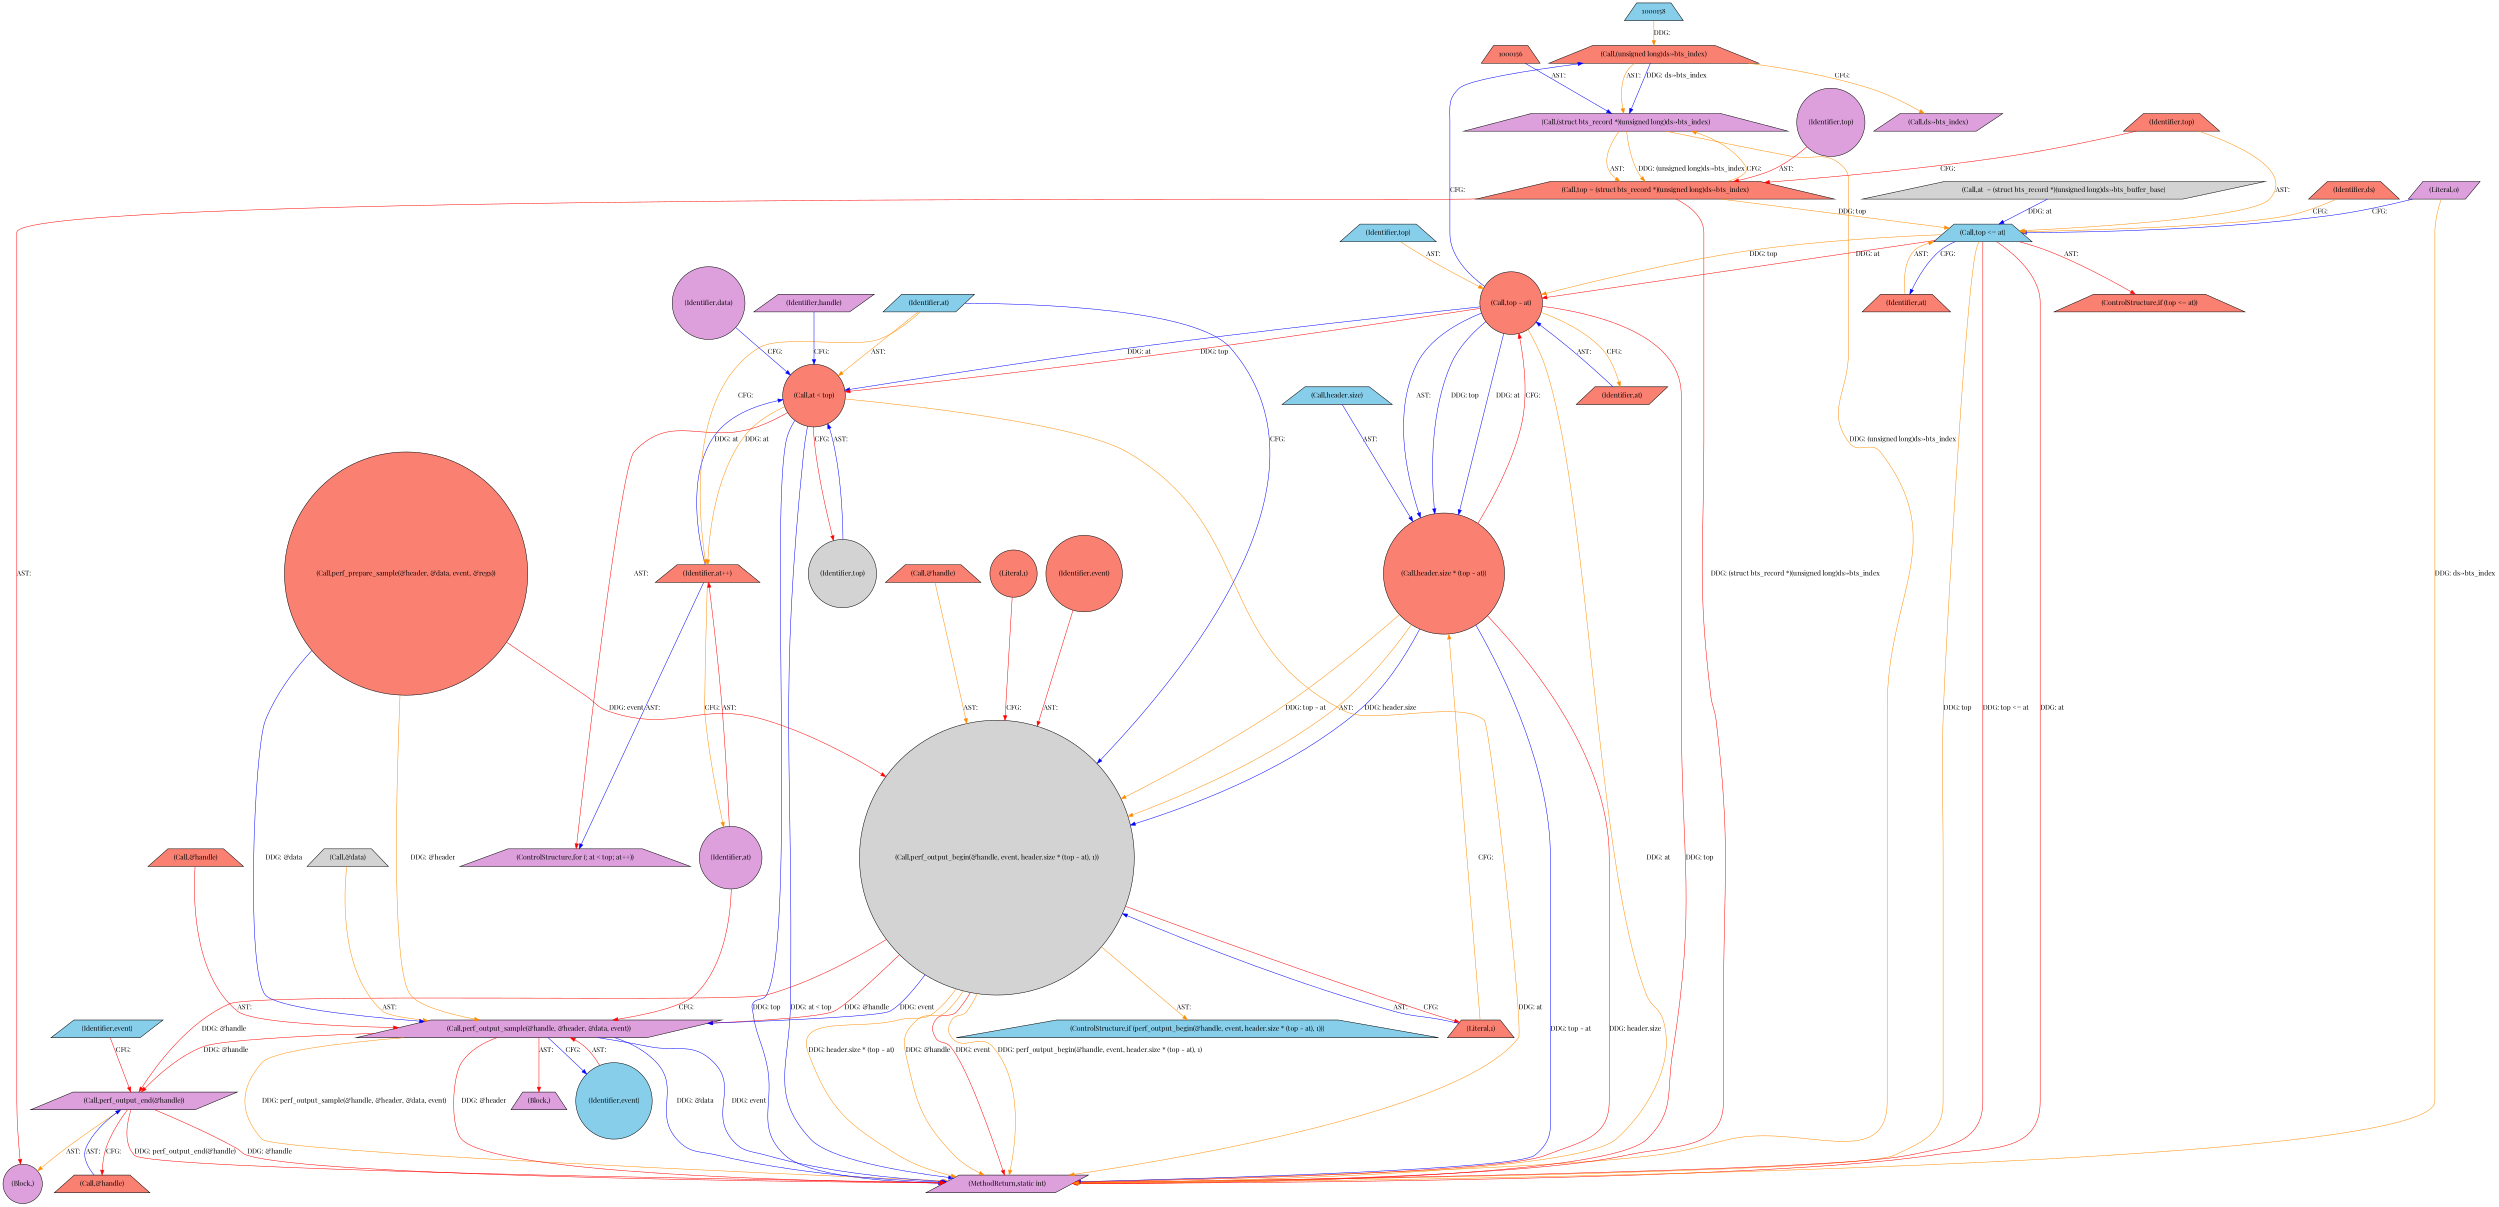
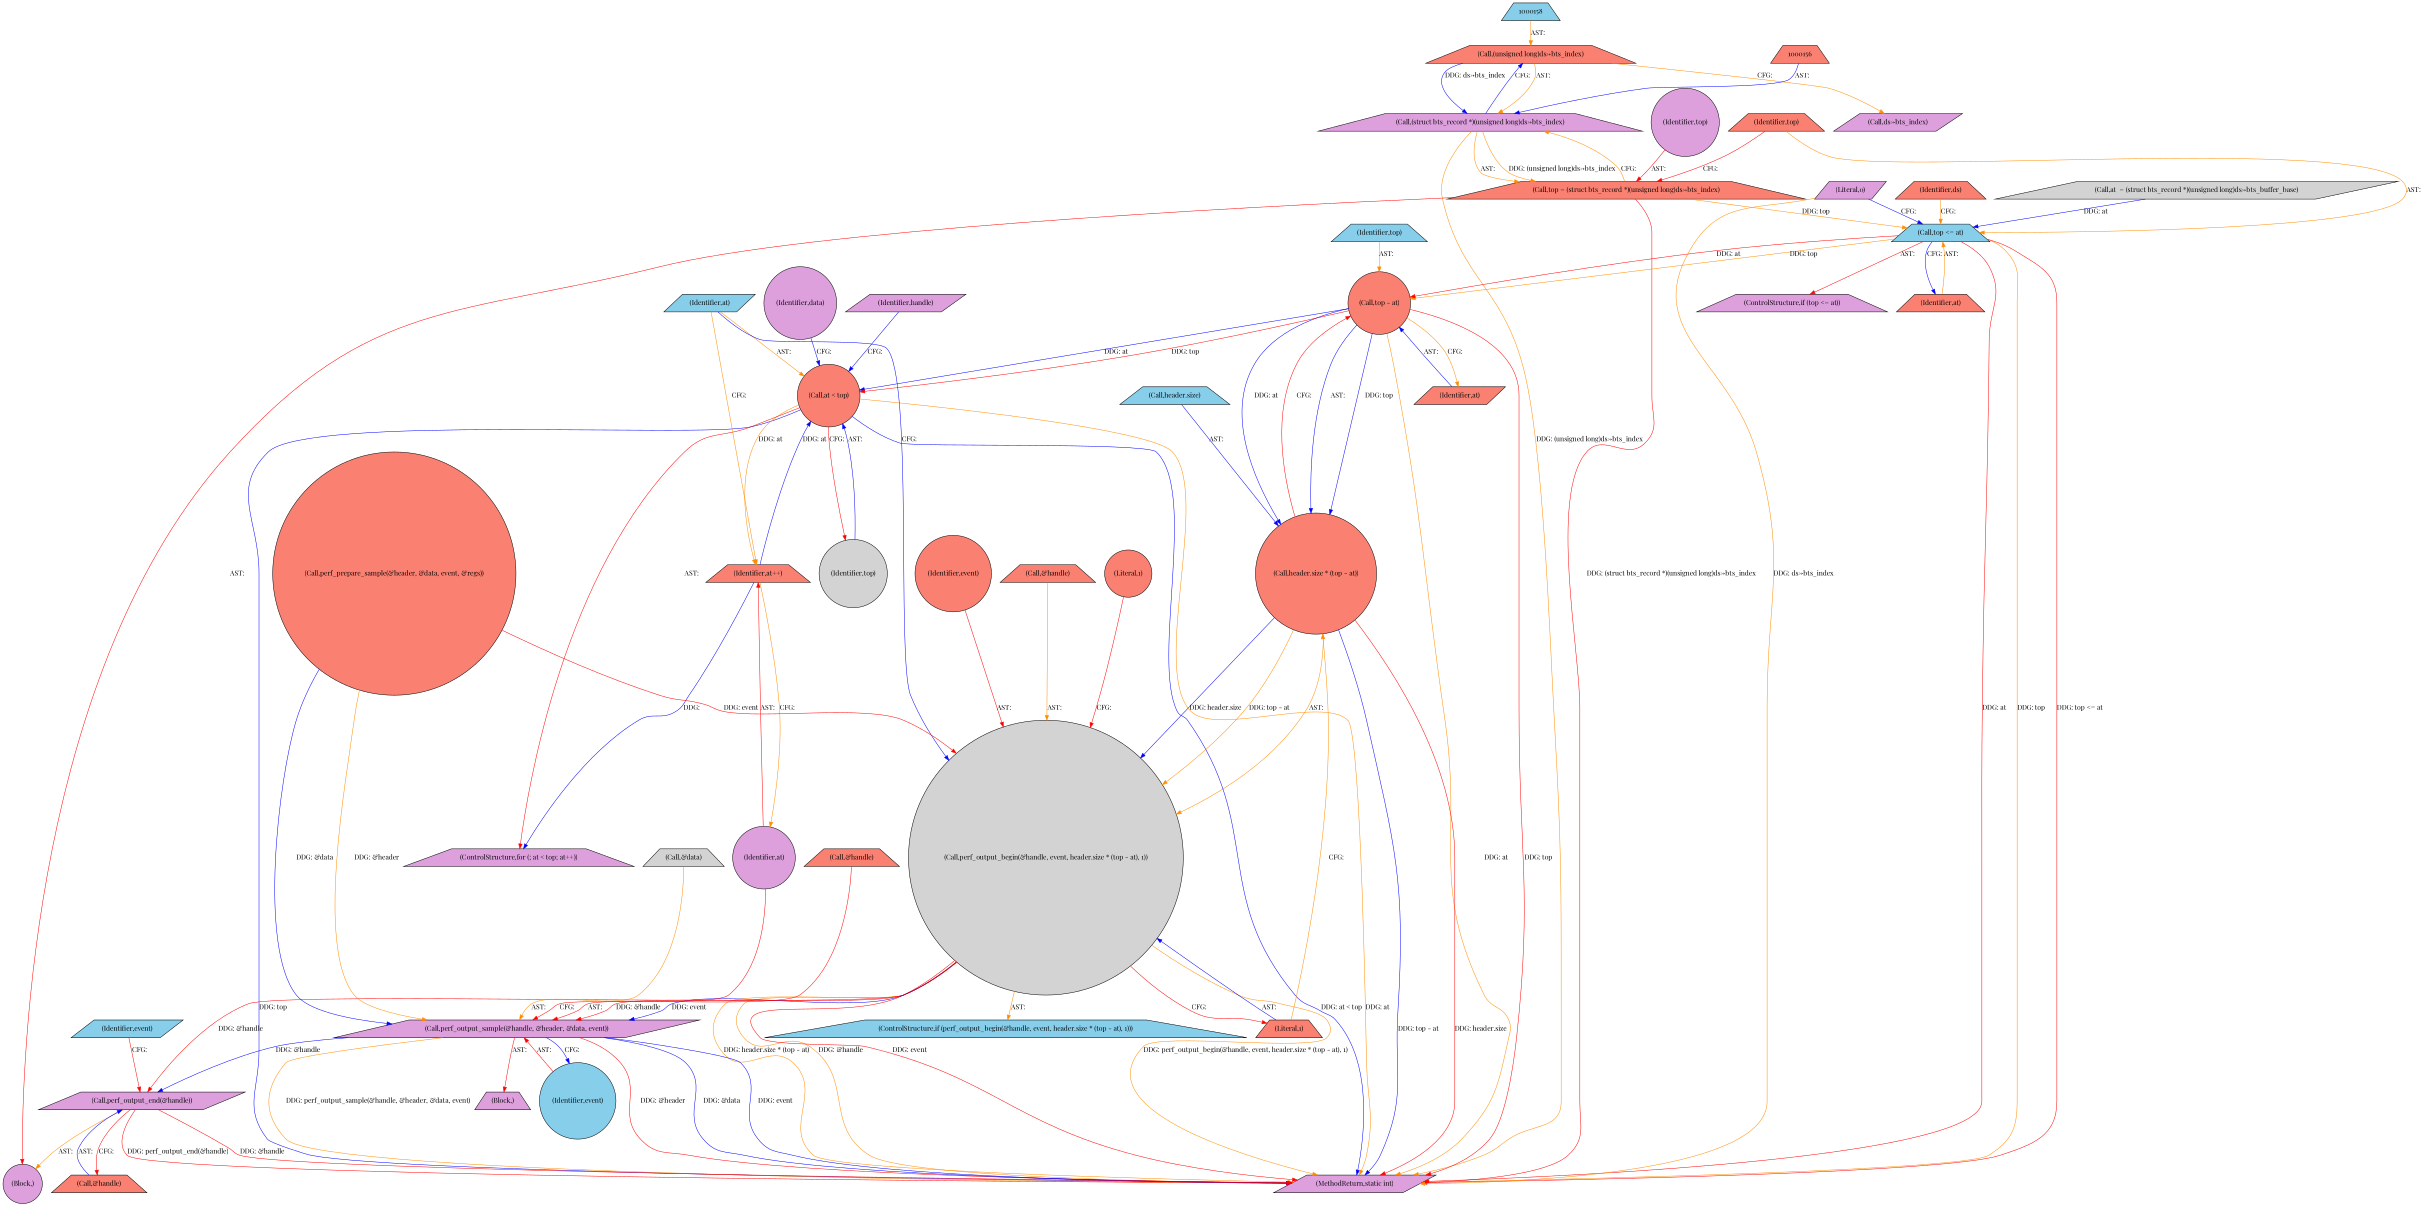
edge "1000158" -> "(Call,(unsigned long)ds->bts_index)": label "DDG: " -> "AST: "
edge "(Call,top - at)" -> "(Call,(unsigned long)ds->bts_index)": now "(Call,(struct bts_record *)(unsigned long)ds->bts_index)" -> "(Call,(unsigned long)ds->bts_index)"
node "(ControlStructure,if (top <= at))": fillcolor salmon -> plum
edge "(Identifier,at++)" -> "(ControlStructure,for (; at < top; at++))": label "AST: " -> "DDG: "
edge "(Call,perf_output_sample(&handle, &header, &data, event))" -> "(Call,perf_output_end(&handle))": color red -> blue
